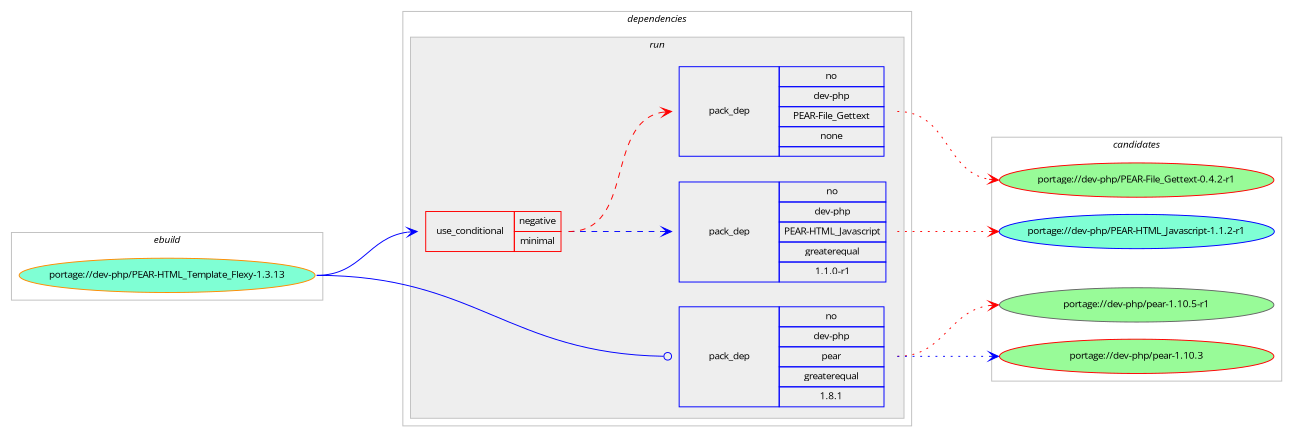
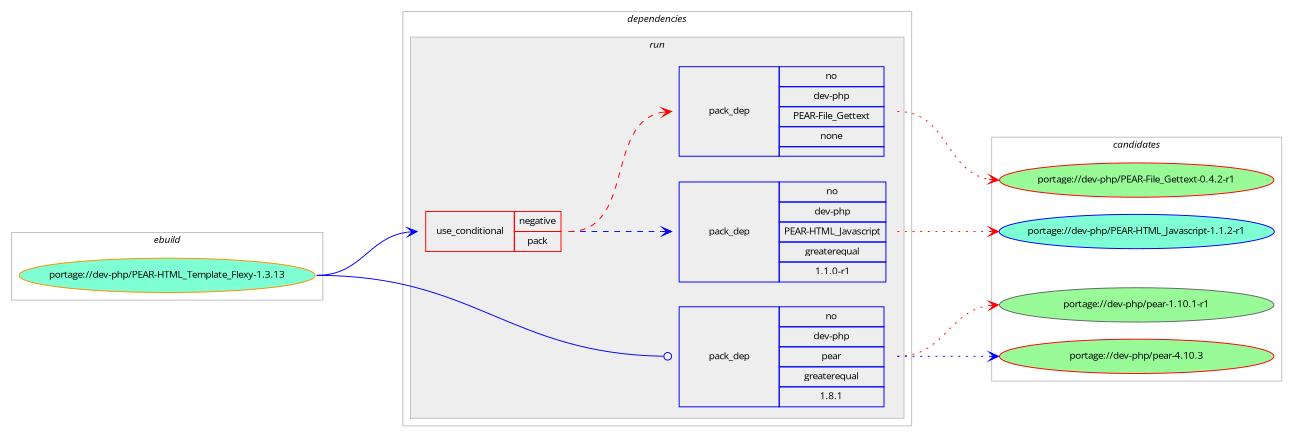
node "use_conditional": text "minimal" -> "pack"
node "portage://dev-php/pear-1.10.5-r1": label "portage://dev-php/pear-1.10.5-r1" -> "portage://dev-php/pear-1.10.1-r1"
node "portage://dev-php/pear-1.10.3": label "portage://dev-php/pear-1.10.3" -> "portage://dev-php/pear-4.10.3"
